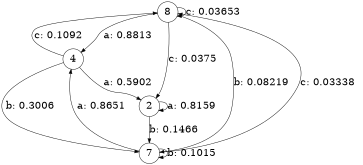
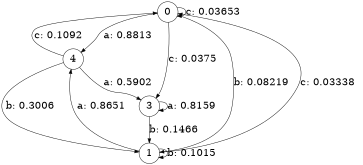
node "8": label "8" -> "0"
node "2": label "2" -> "3"
node "7": label "7" -> "1"
